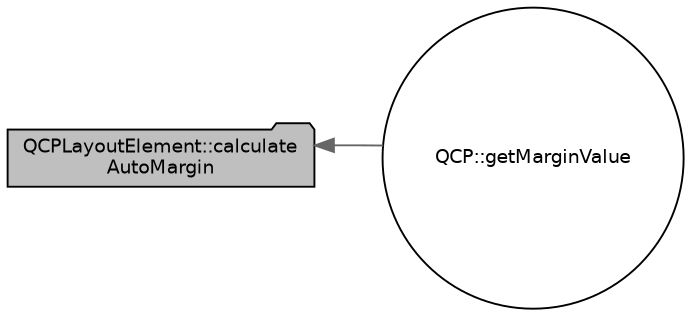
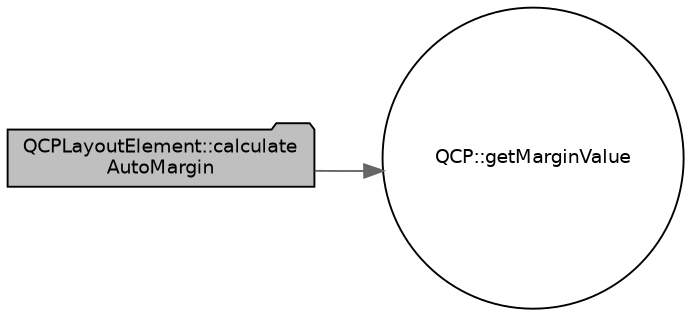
edge "QCP::getMarginValue" -> "QCPLayoutElement::calculate AutoMargin": reversed
